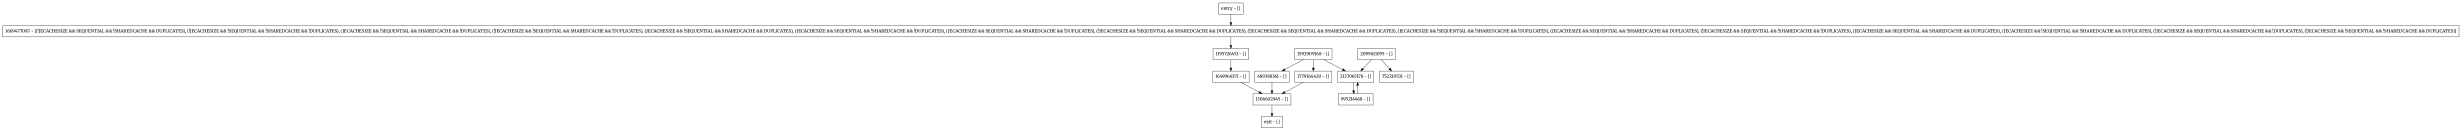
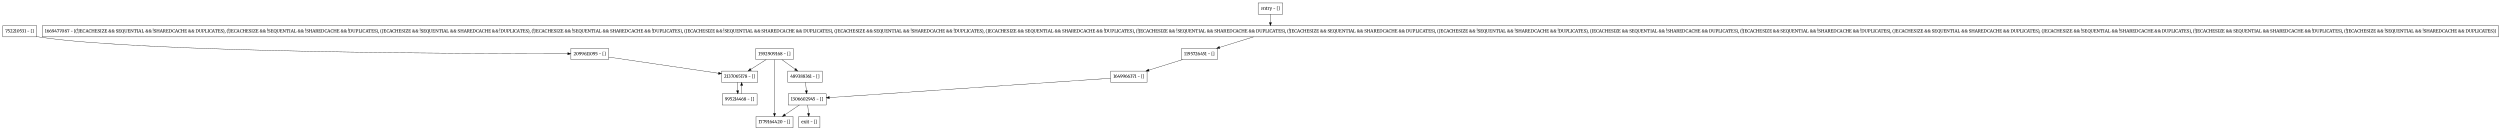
edge "2099611095 - []" -> "752210531 - []": reversed
edge "1779164420 - []" -> "1306602945 - []": reversed
